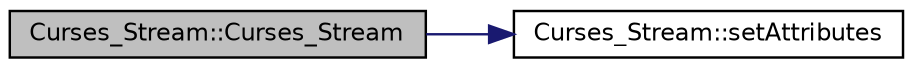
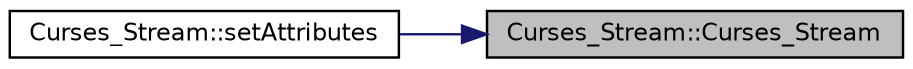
edge "Curses_Stream::Curses_Stream" -> "Curses_Stream::setAttributes": reversed
